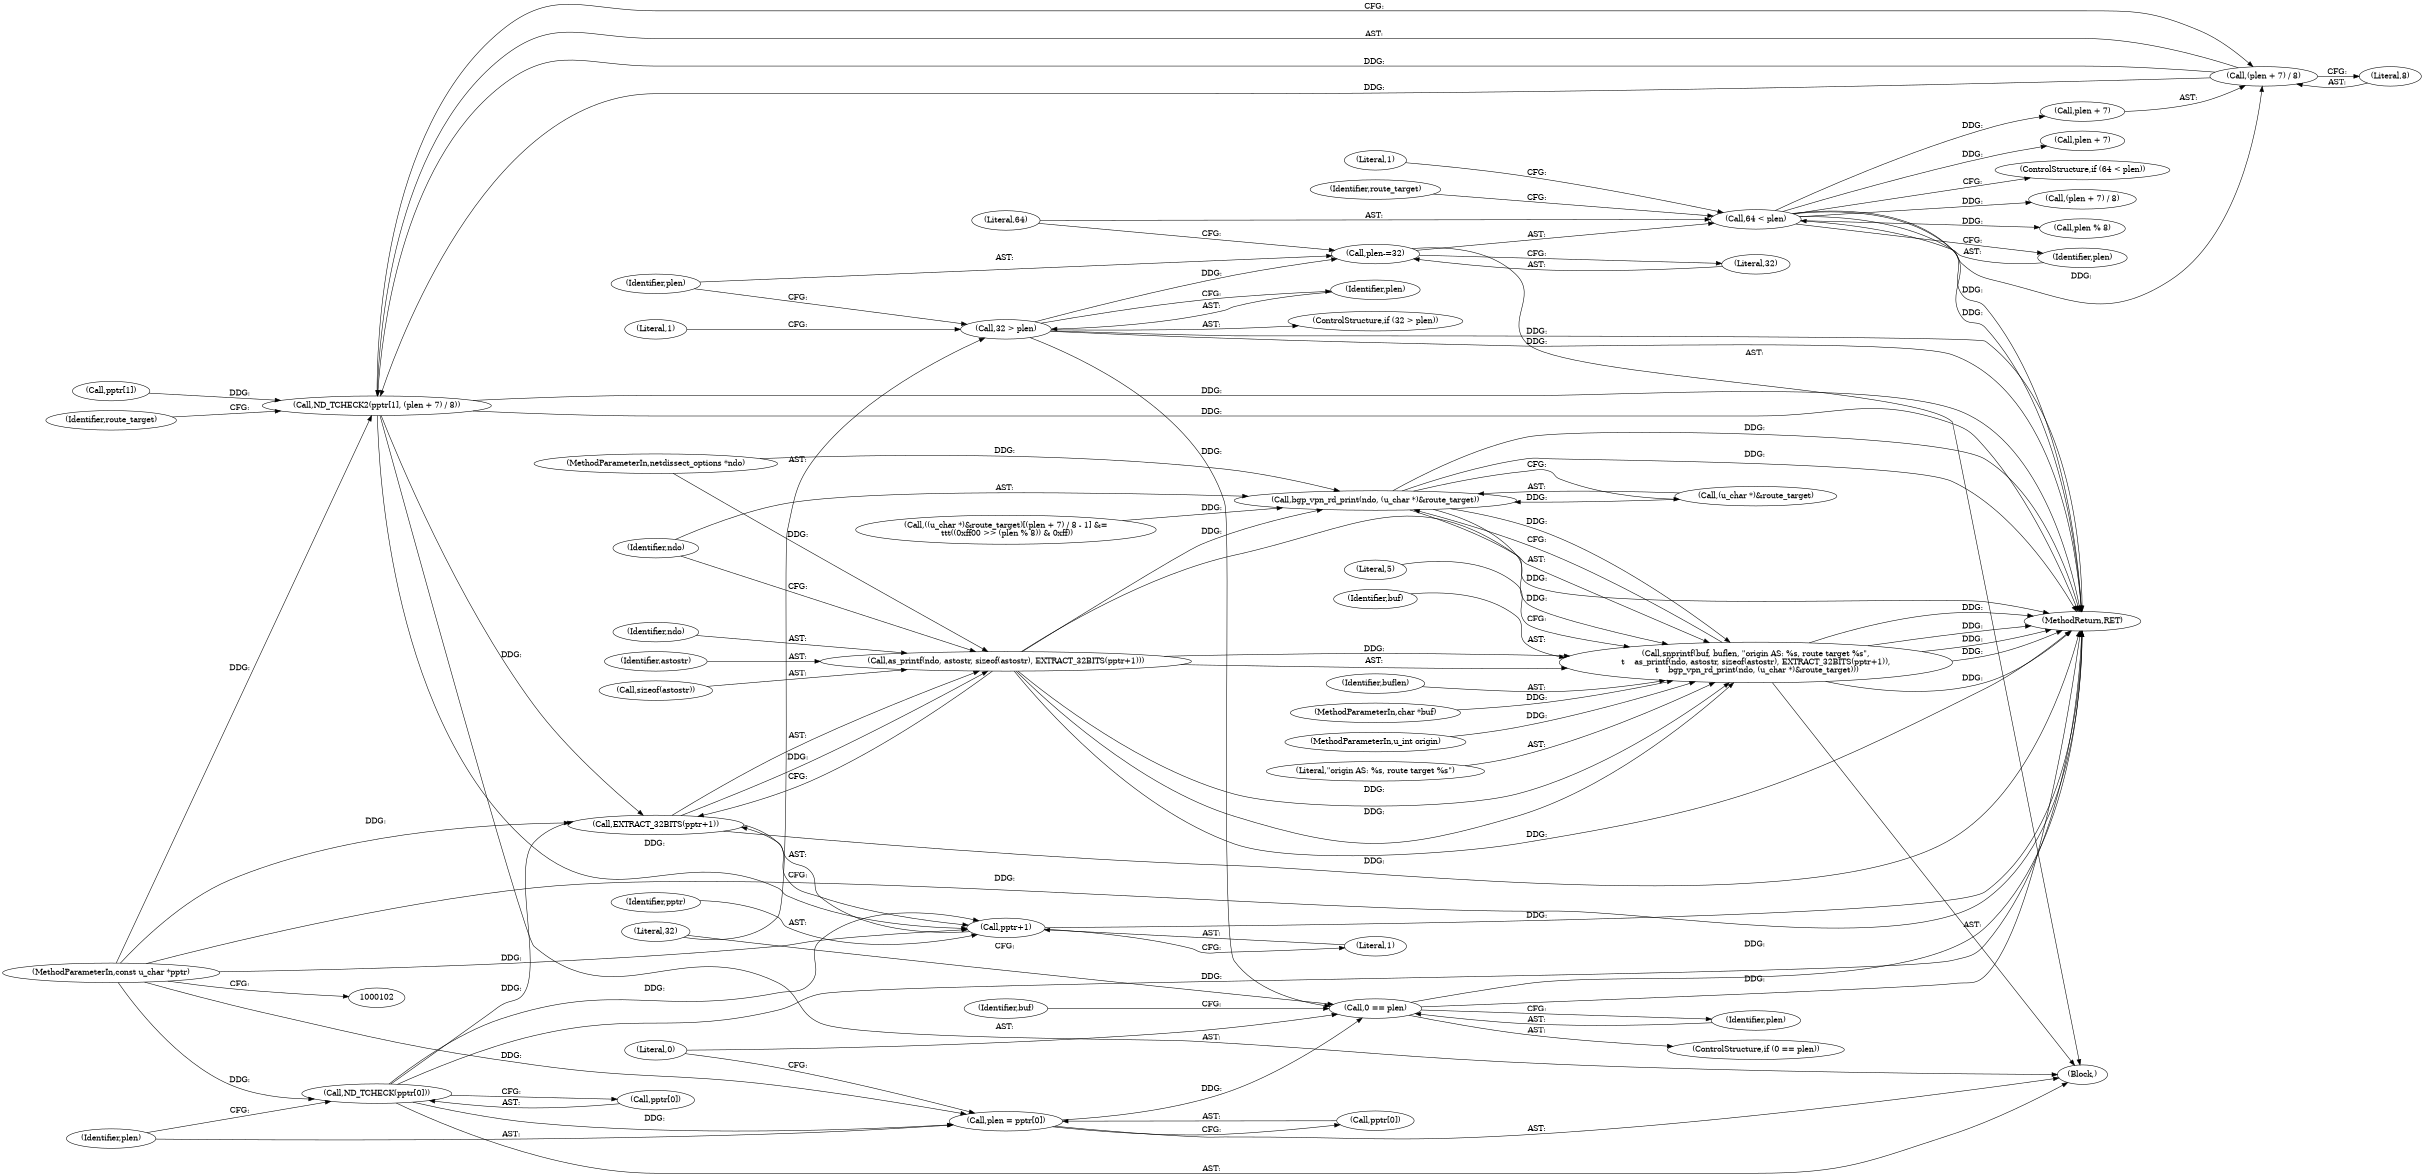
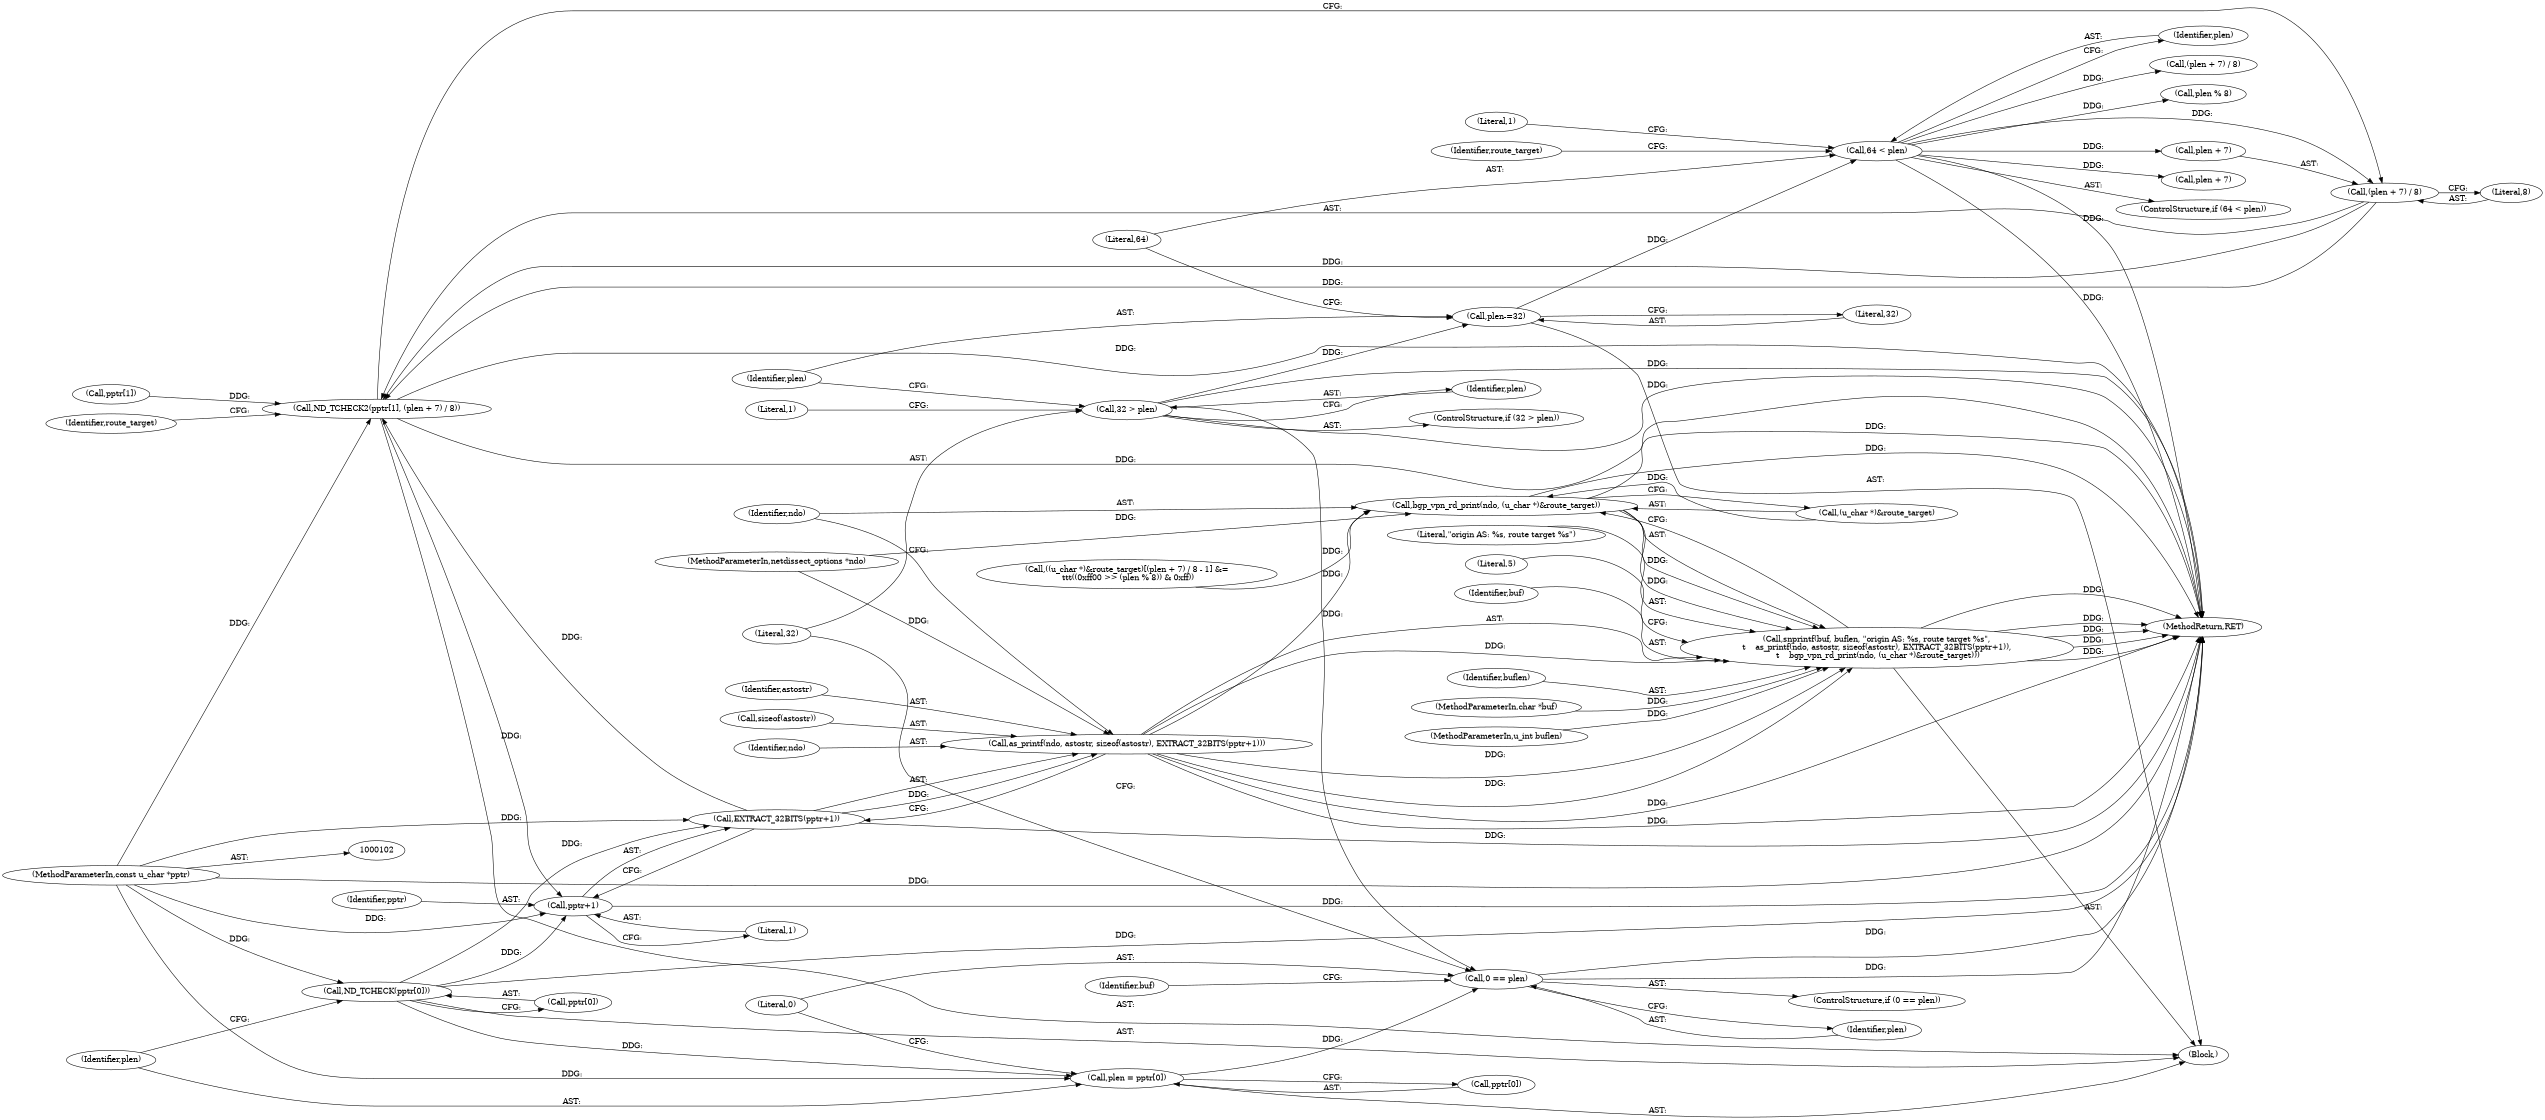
edge "(Call,64 < plen)" -> "(ControlStructure,if (64 < plen))": label "CFG: " -> "AST: "
edge "(Call,plen-=32)" -> "(Call,64 < plen)": label "AST: " -> "DDG: "
edge "(Call,ND_TCHECK2(pptr[1], (plen + 7) / 8))" -> "(Call,EXTRACT_32BITS(pptr+1))": reversed
node "(MethodParameterIn,u_int origin)": label "(MethodParameterIn,u_int origin)" -> "(MethodParameterIn,u_int buflen)"
edge "(MethodParameterIn,const u_char *pptr)" -> "1000102": label "CFG: " -> "AST: "
